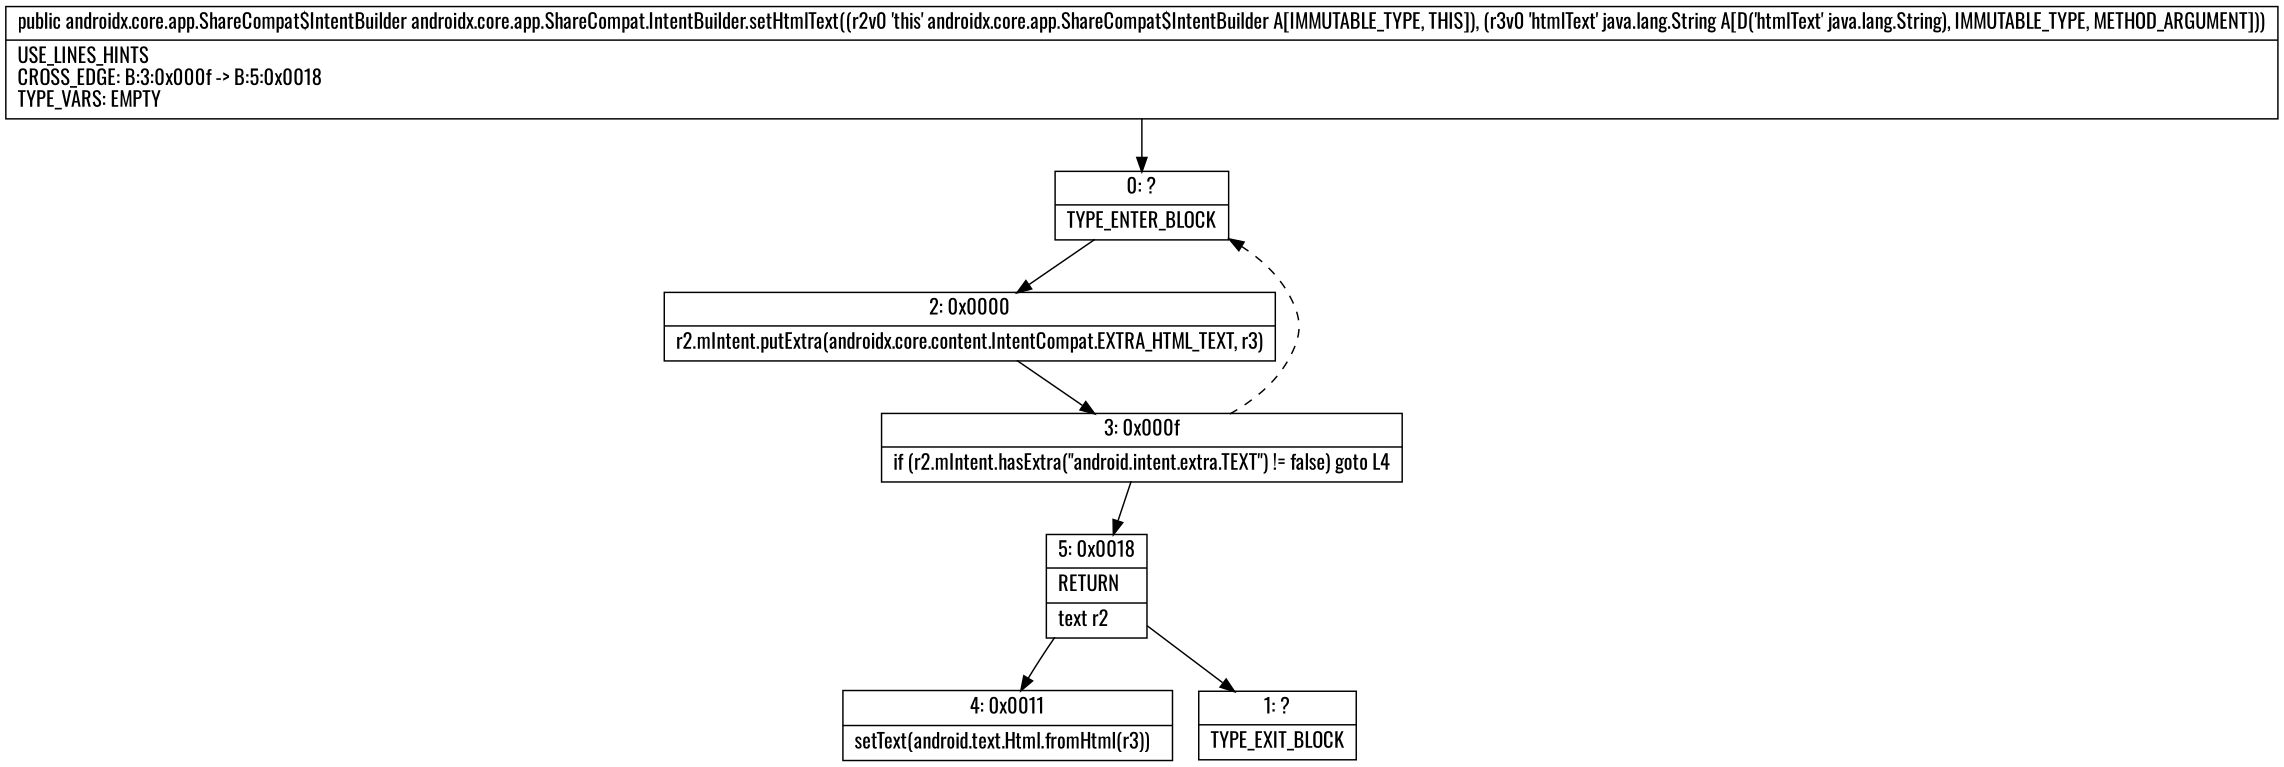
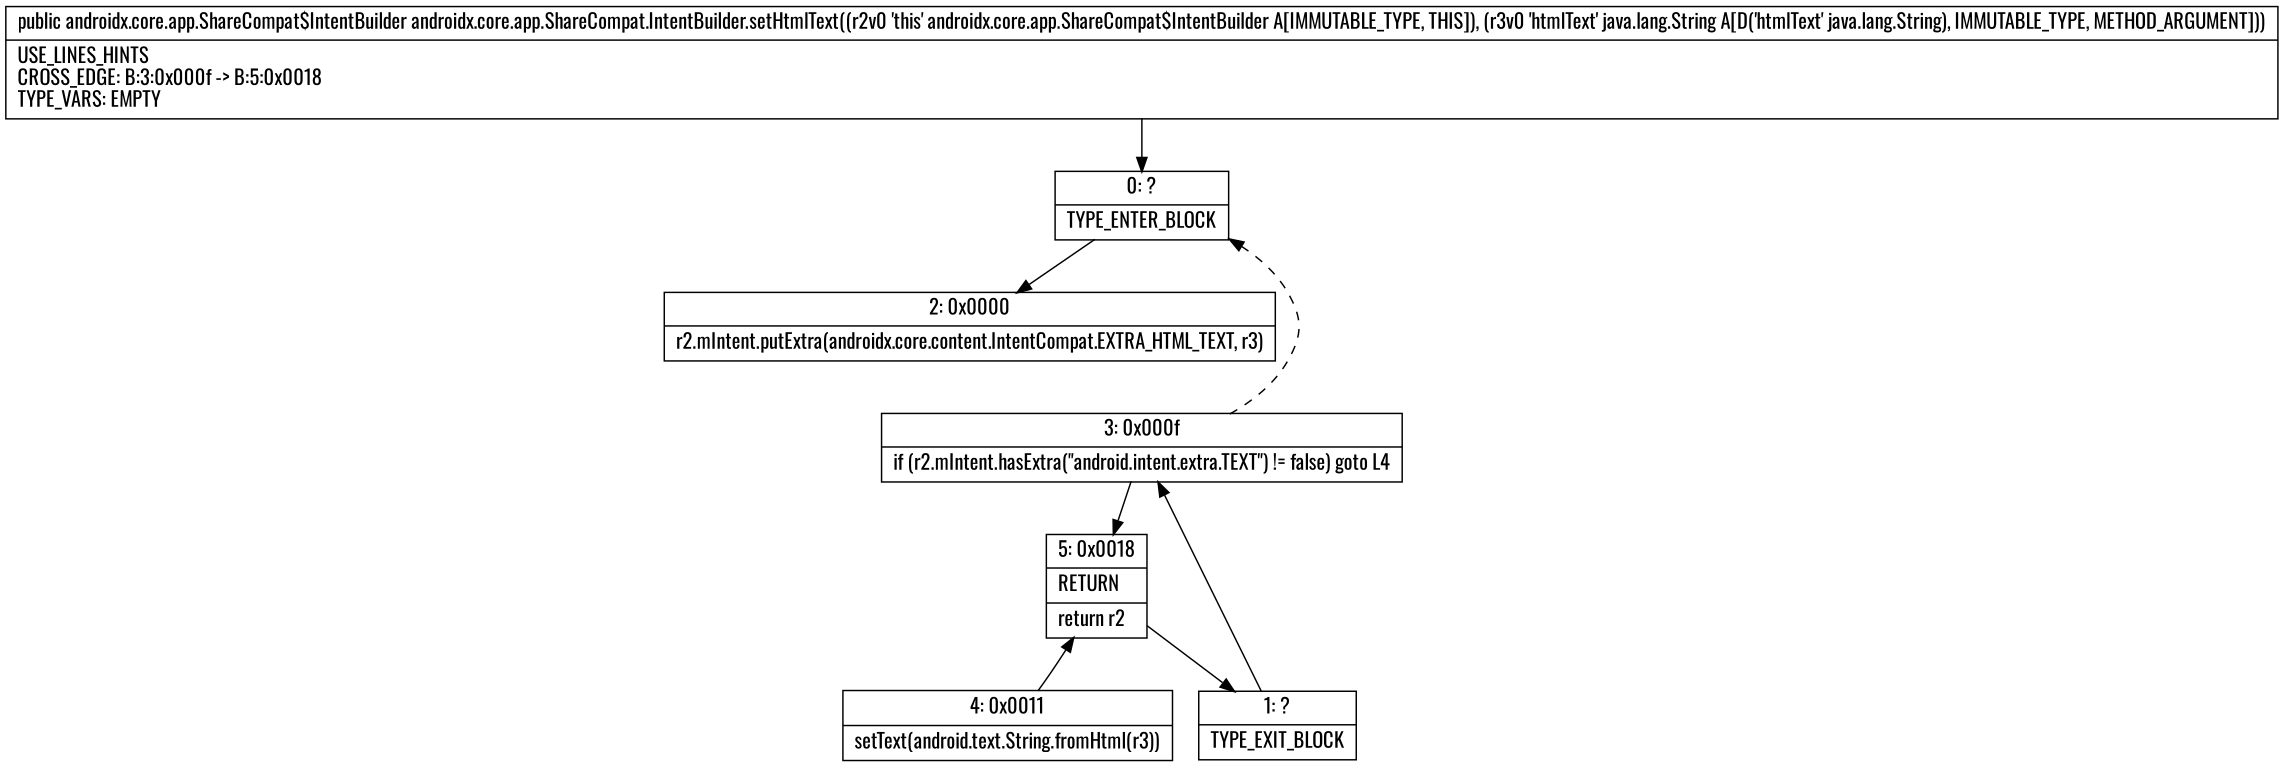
edge "2: 0x0000" -> "3: 0x000f": now "1: ?" -> "3: 0x000f"
node "5: 0x0018": text "text r2" -> "return r2"
edge "5: 0x0018" -> "4: 0x0011": reversed
node "4: 0x0011": text "setText(android.text.Html.fromHtml(r3))" -> "setText(android.text.String.fromHtml(r3))"
